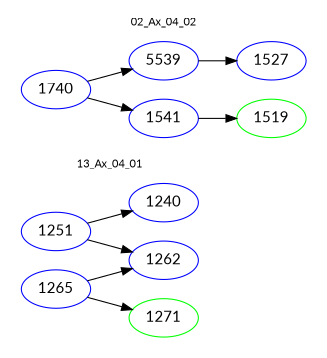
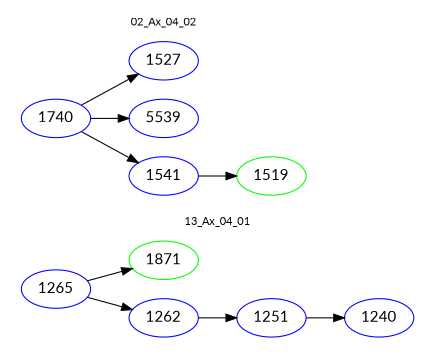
edge "5539" -> "1527": now "1740" -> "1527"
edge "1251" -> "1262": reversed
node "1271": label "1271" -> "1871"
